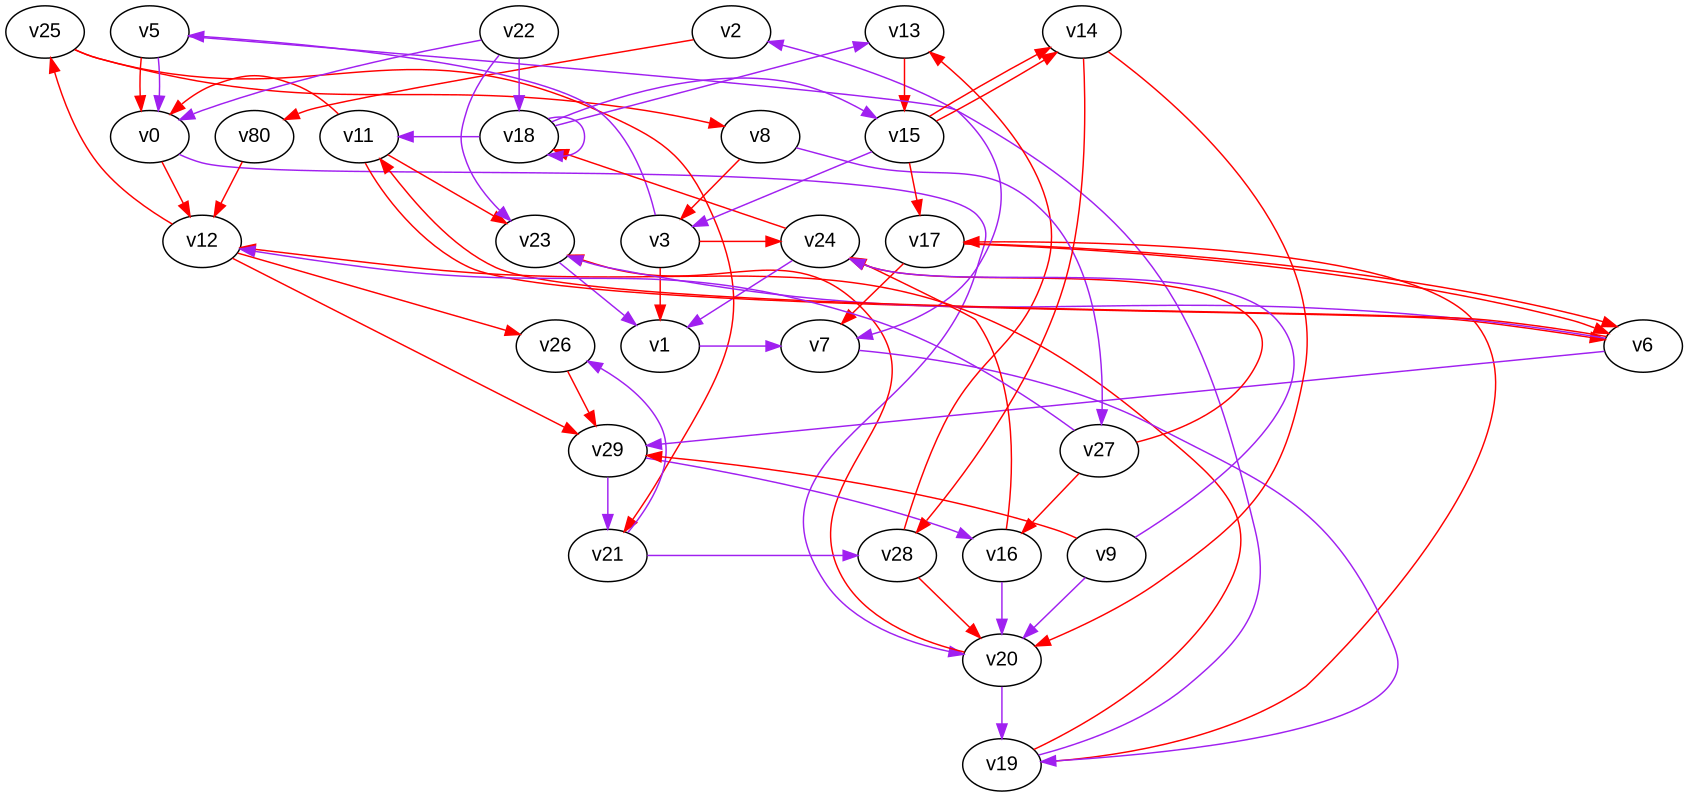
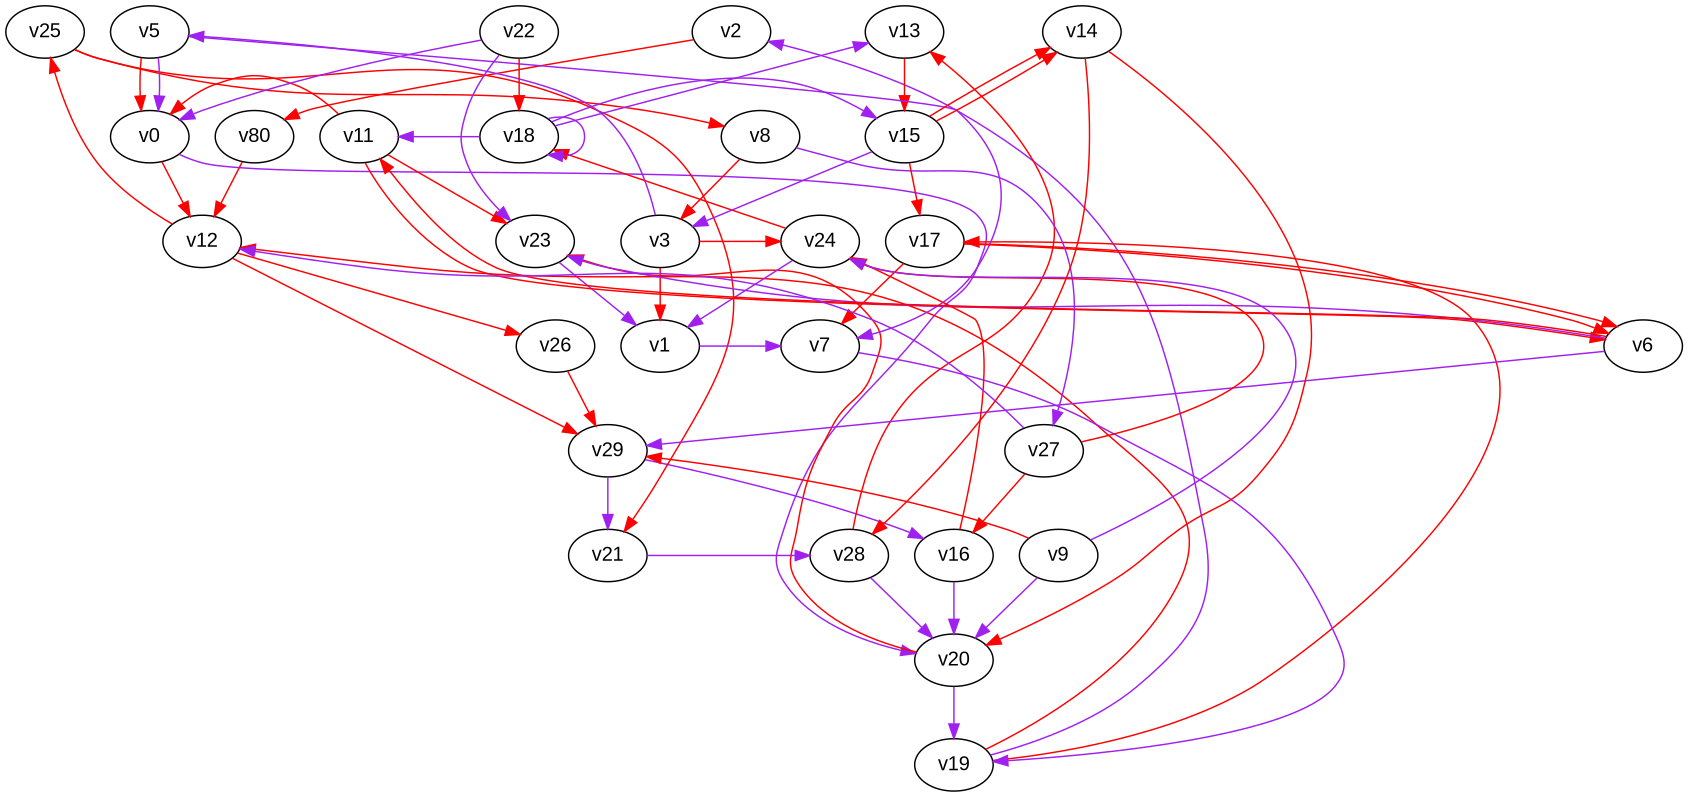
edge "v22" -> "v18": color purple -> red
edge "v21" -> "v26": removed
edge "v28" -> "v20": color red -> purple
